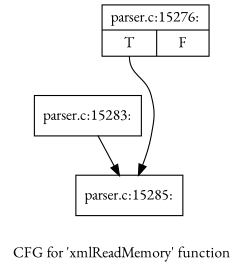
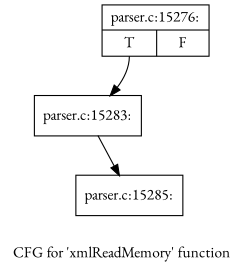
edge "parser.c:15276:" -> "parser.c:15285:": now "parser.c:15276:" -> "parser.c:15283:"
